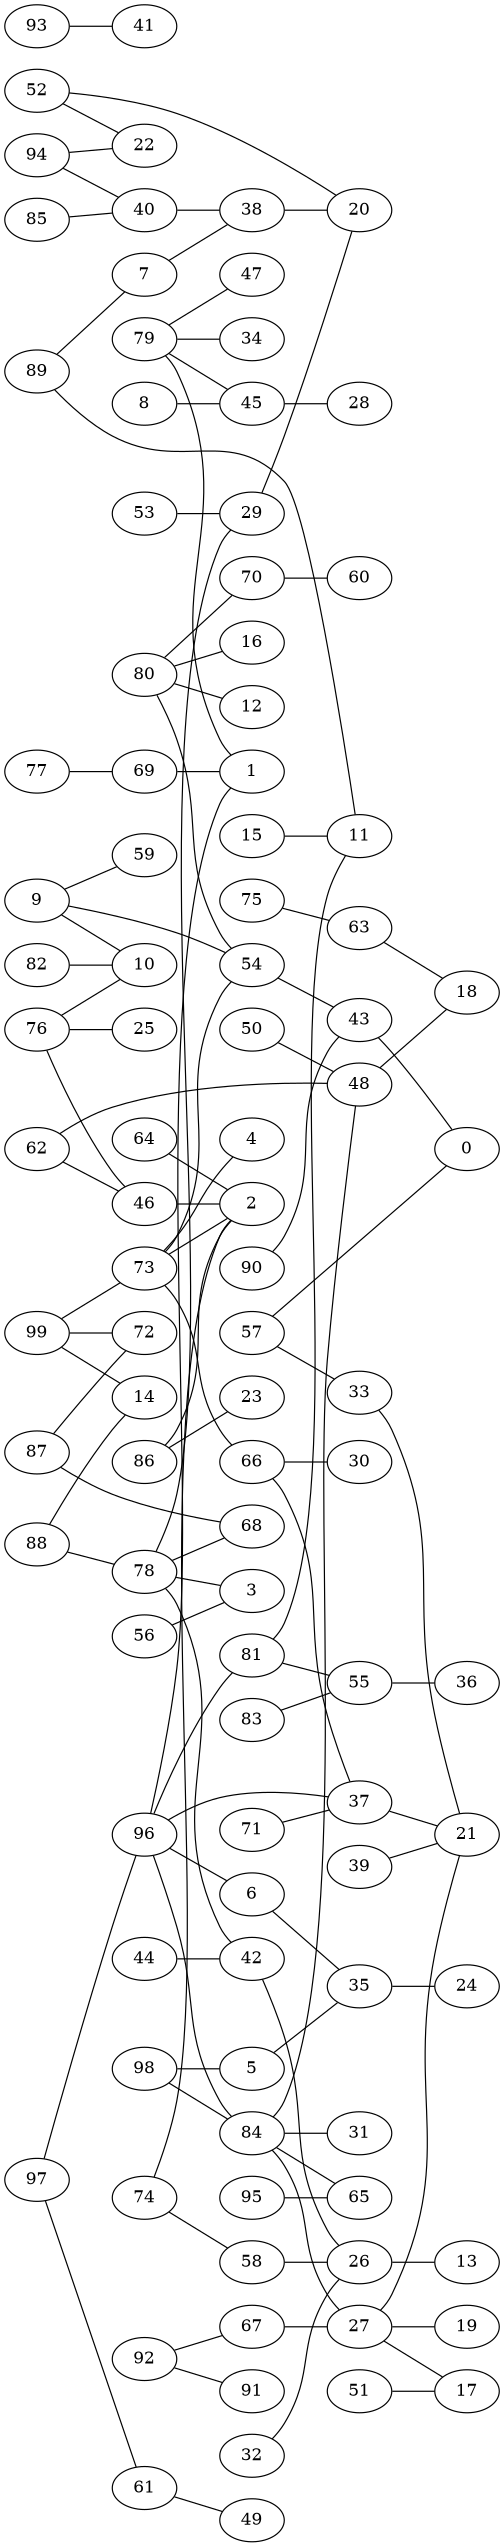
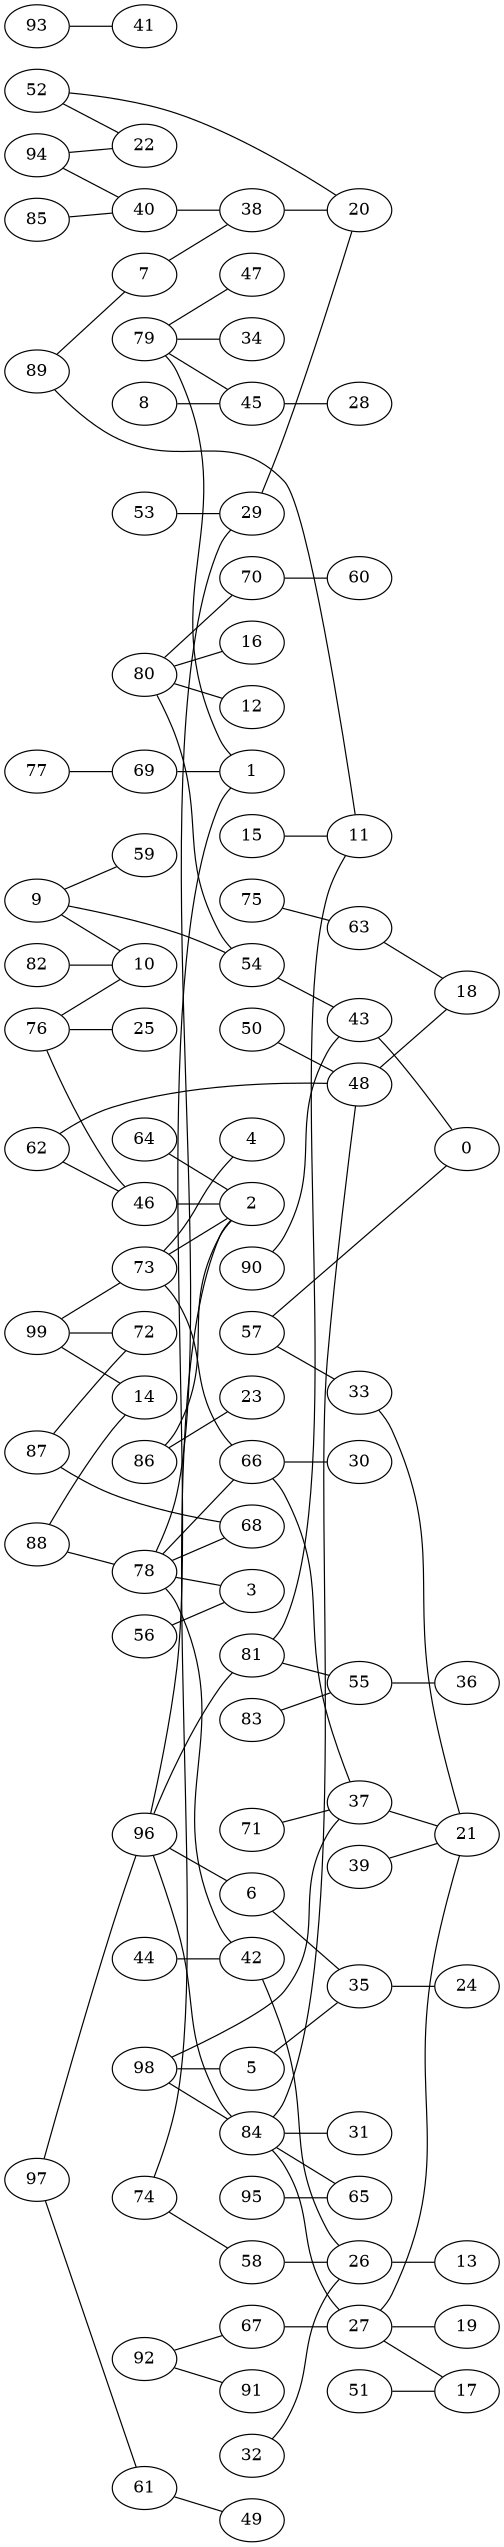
edge "54" -- "73": removed
edge "66" -- "78": added
edge "37" -- "96": now "37" -- "98"
